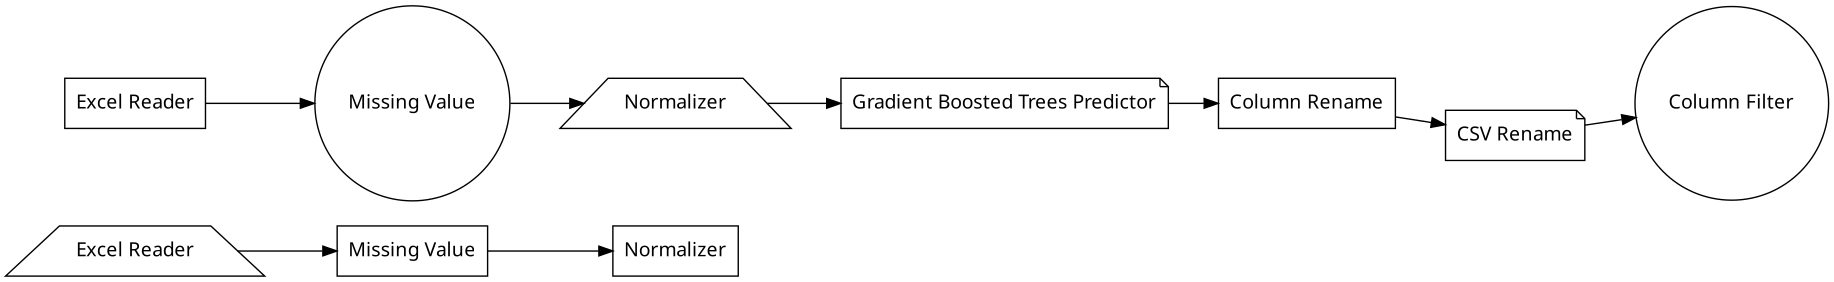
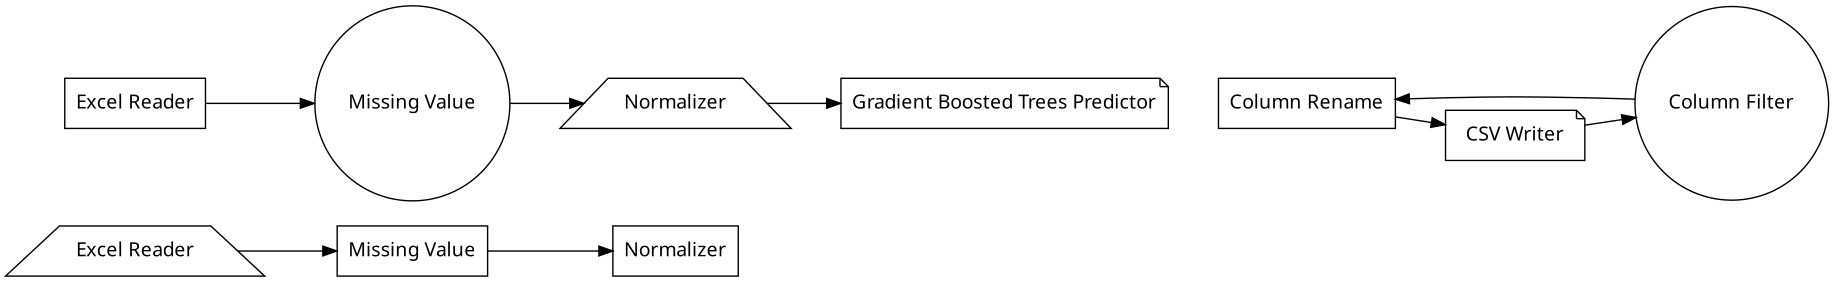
edge "Gradient Boosted Trees Predictor" -> "Column Rename": now "Column Filter" -> "Column Rename"
node "CSV Rename": label "CSV Rename" -> "CSV Writer"
